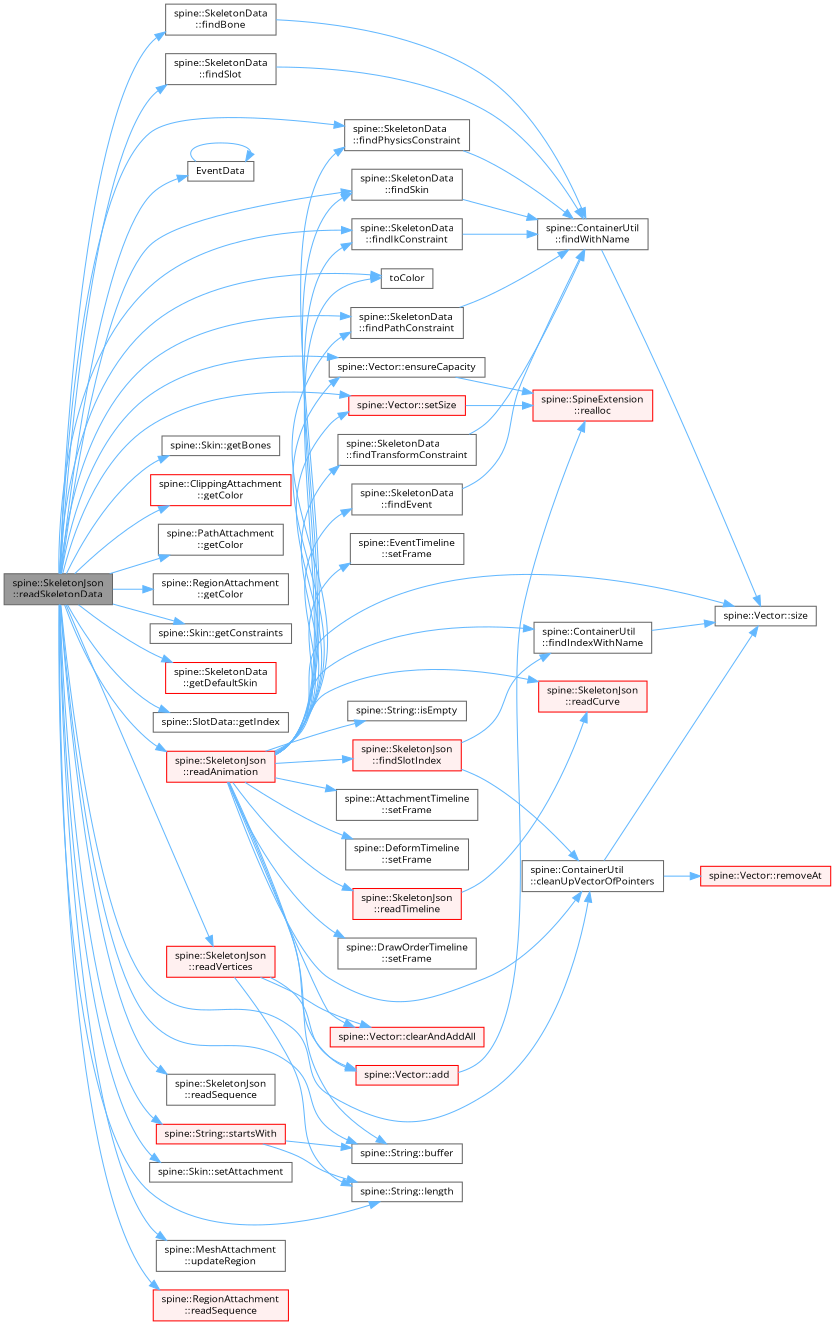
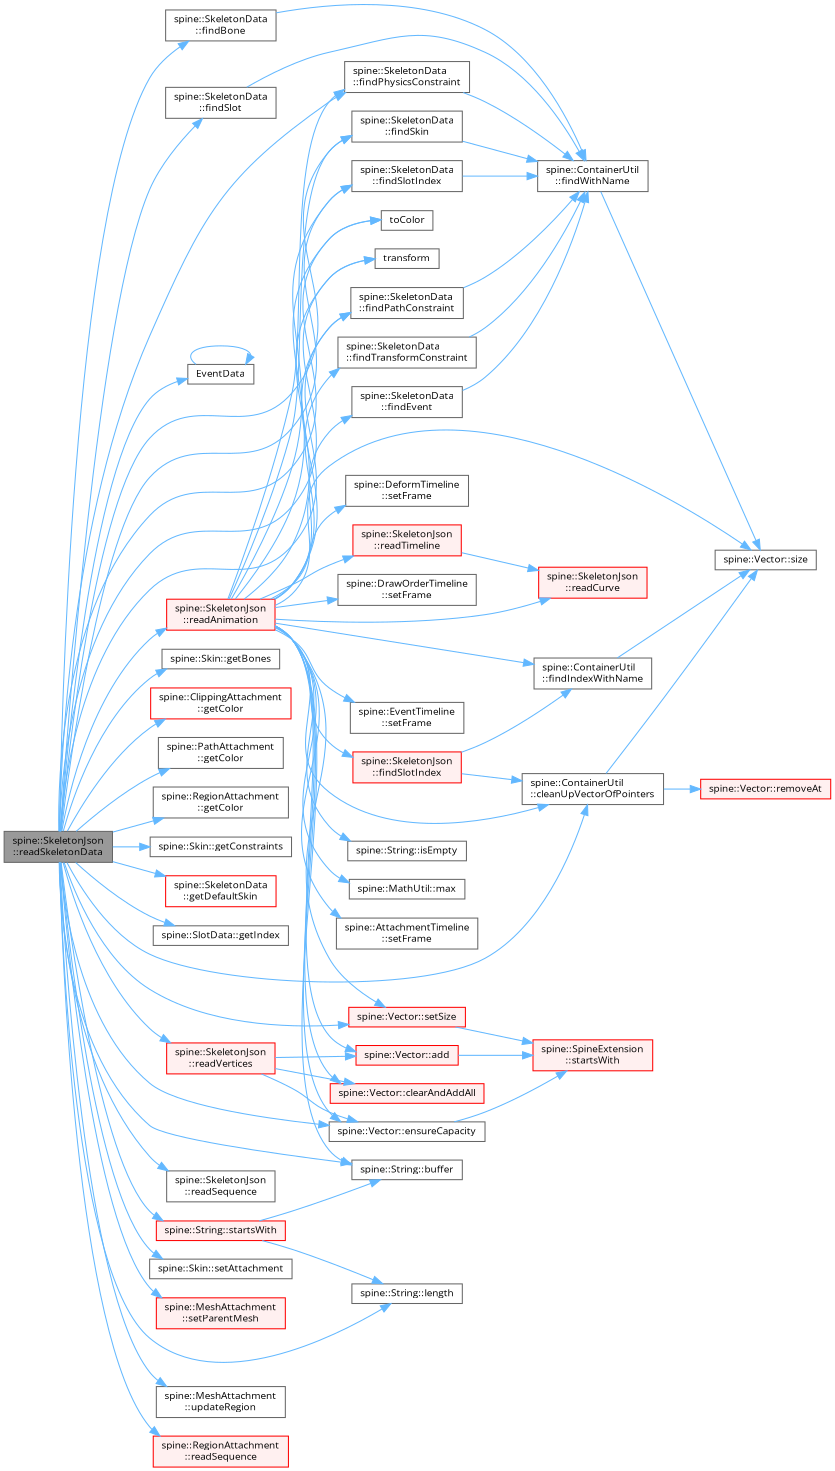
node "spine::SkeletonData ::findIkConstraint": label "spine::SkeletonData ::findIkConstraint" -> "spine::SkeletonData ::findSlotIndex"
node "transform": added
node "spine::SpineExtension ::realloc": label "spine::SpineExtension ::realloc" -> "spine::SpineExtension ::startsWith"
node "spine::MathUtil::max": added
edge "spine::SkeletonJson ::readVertices" -> "spine::String::length": now "spine::SkeletonJson ::readVertices" -> "spine::Vector::ensureCapacity"
node "spine::MeshAttachment ::setParentMesh": added
